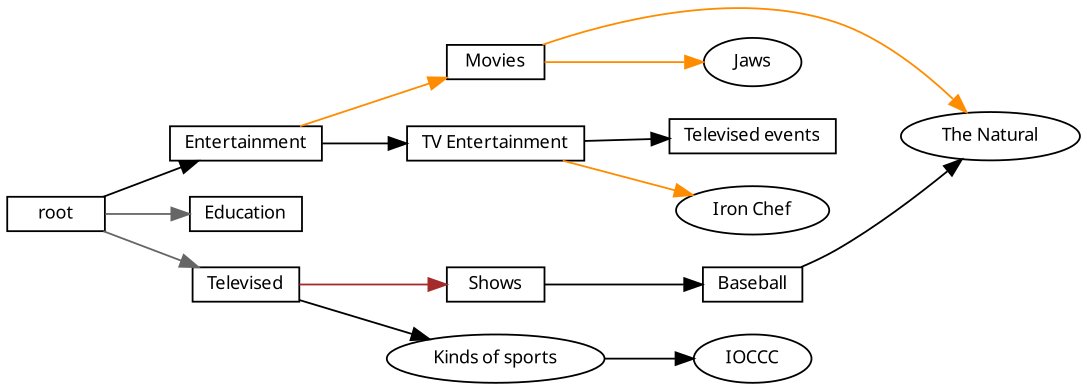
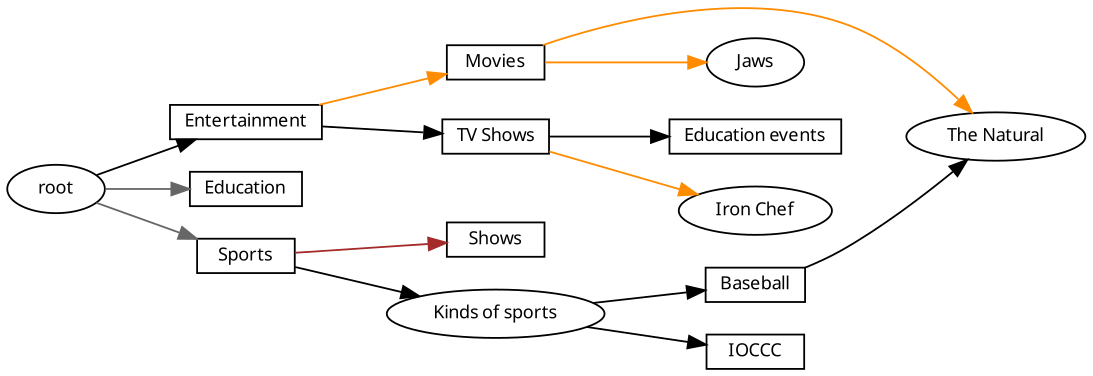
node "Televised events": label "Televised events" -> "Education events"
node "TV Entertainment": label "TV Entertainment" -> "TV Shows"
node "root": shape box -> ellipse
node "Televised": label "Televised" -> "Sports"
edge "Shows" -> "Baseball": now "Kinds of sports" -> "Baseball"
node "IOCCC": shape ellipse -> box
